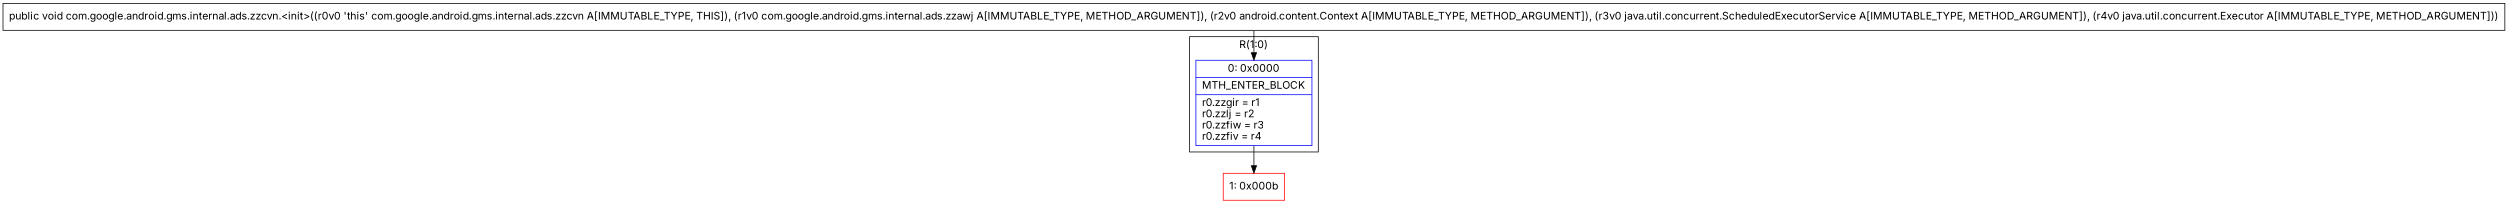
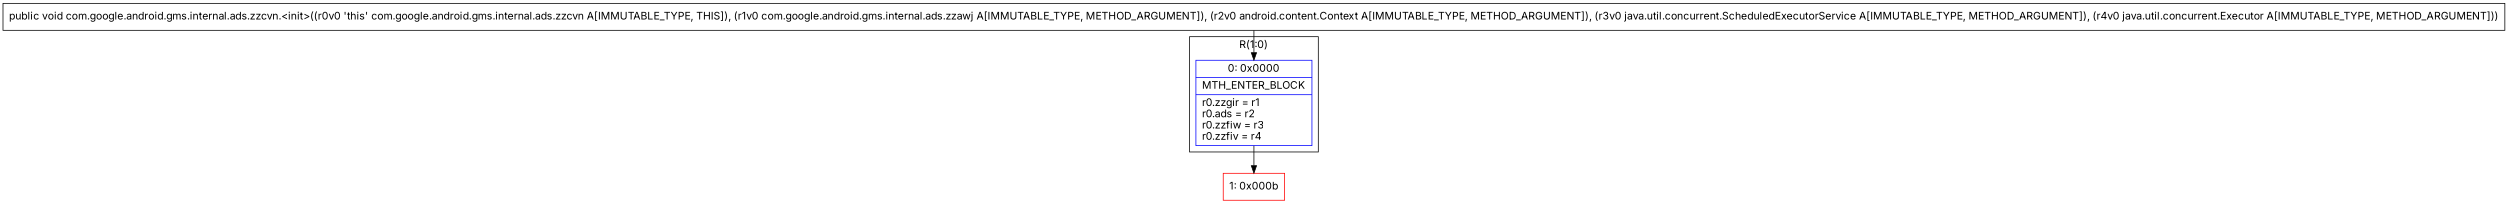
node "0: 0x0000": text "r0.zzlj = r2" -> "r0.ads = r2"
